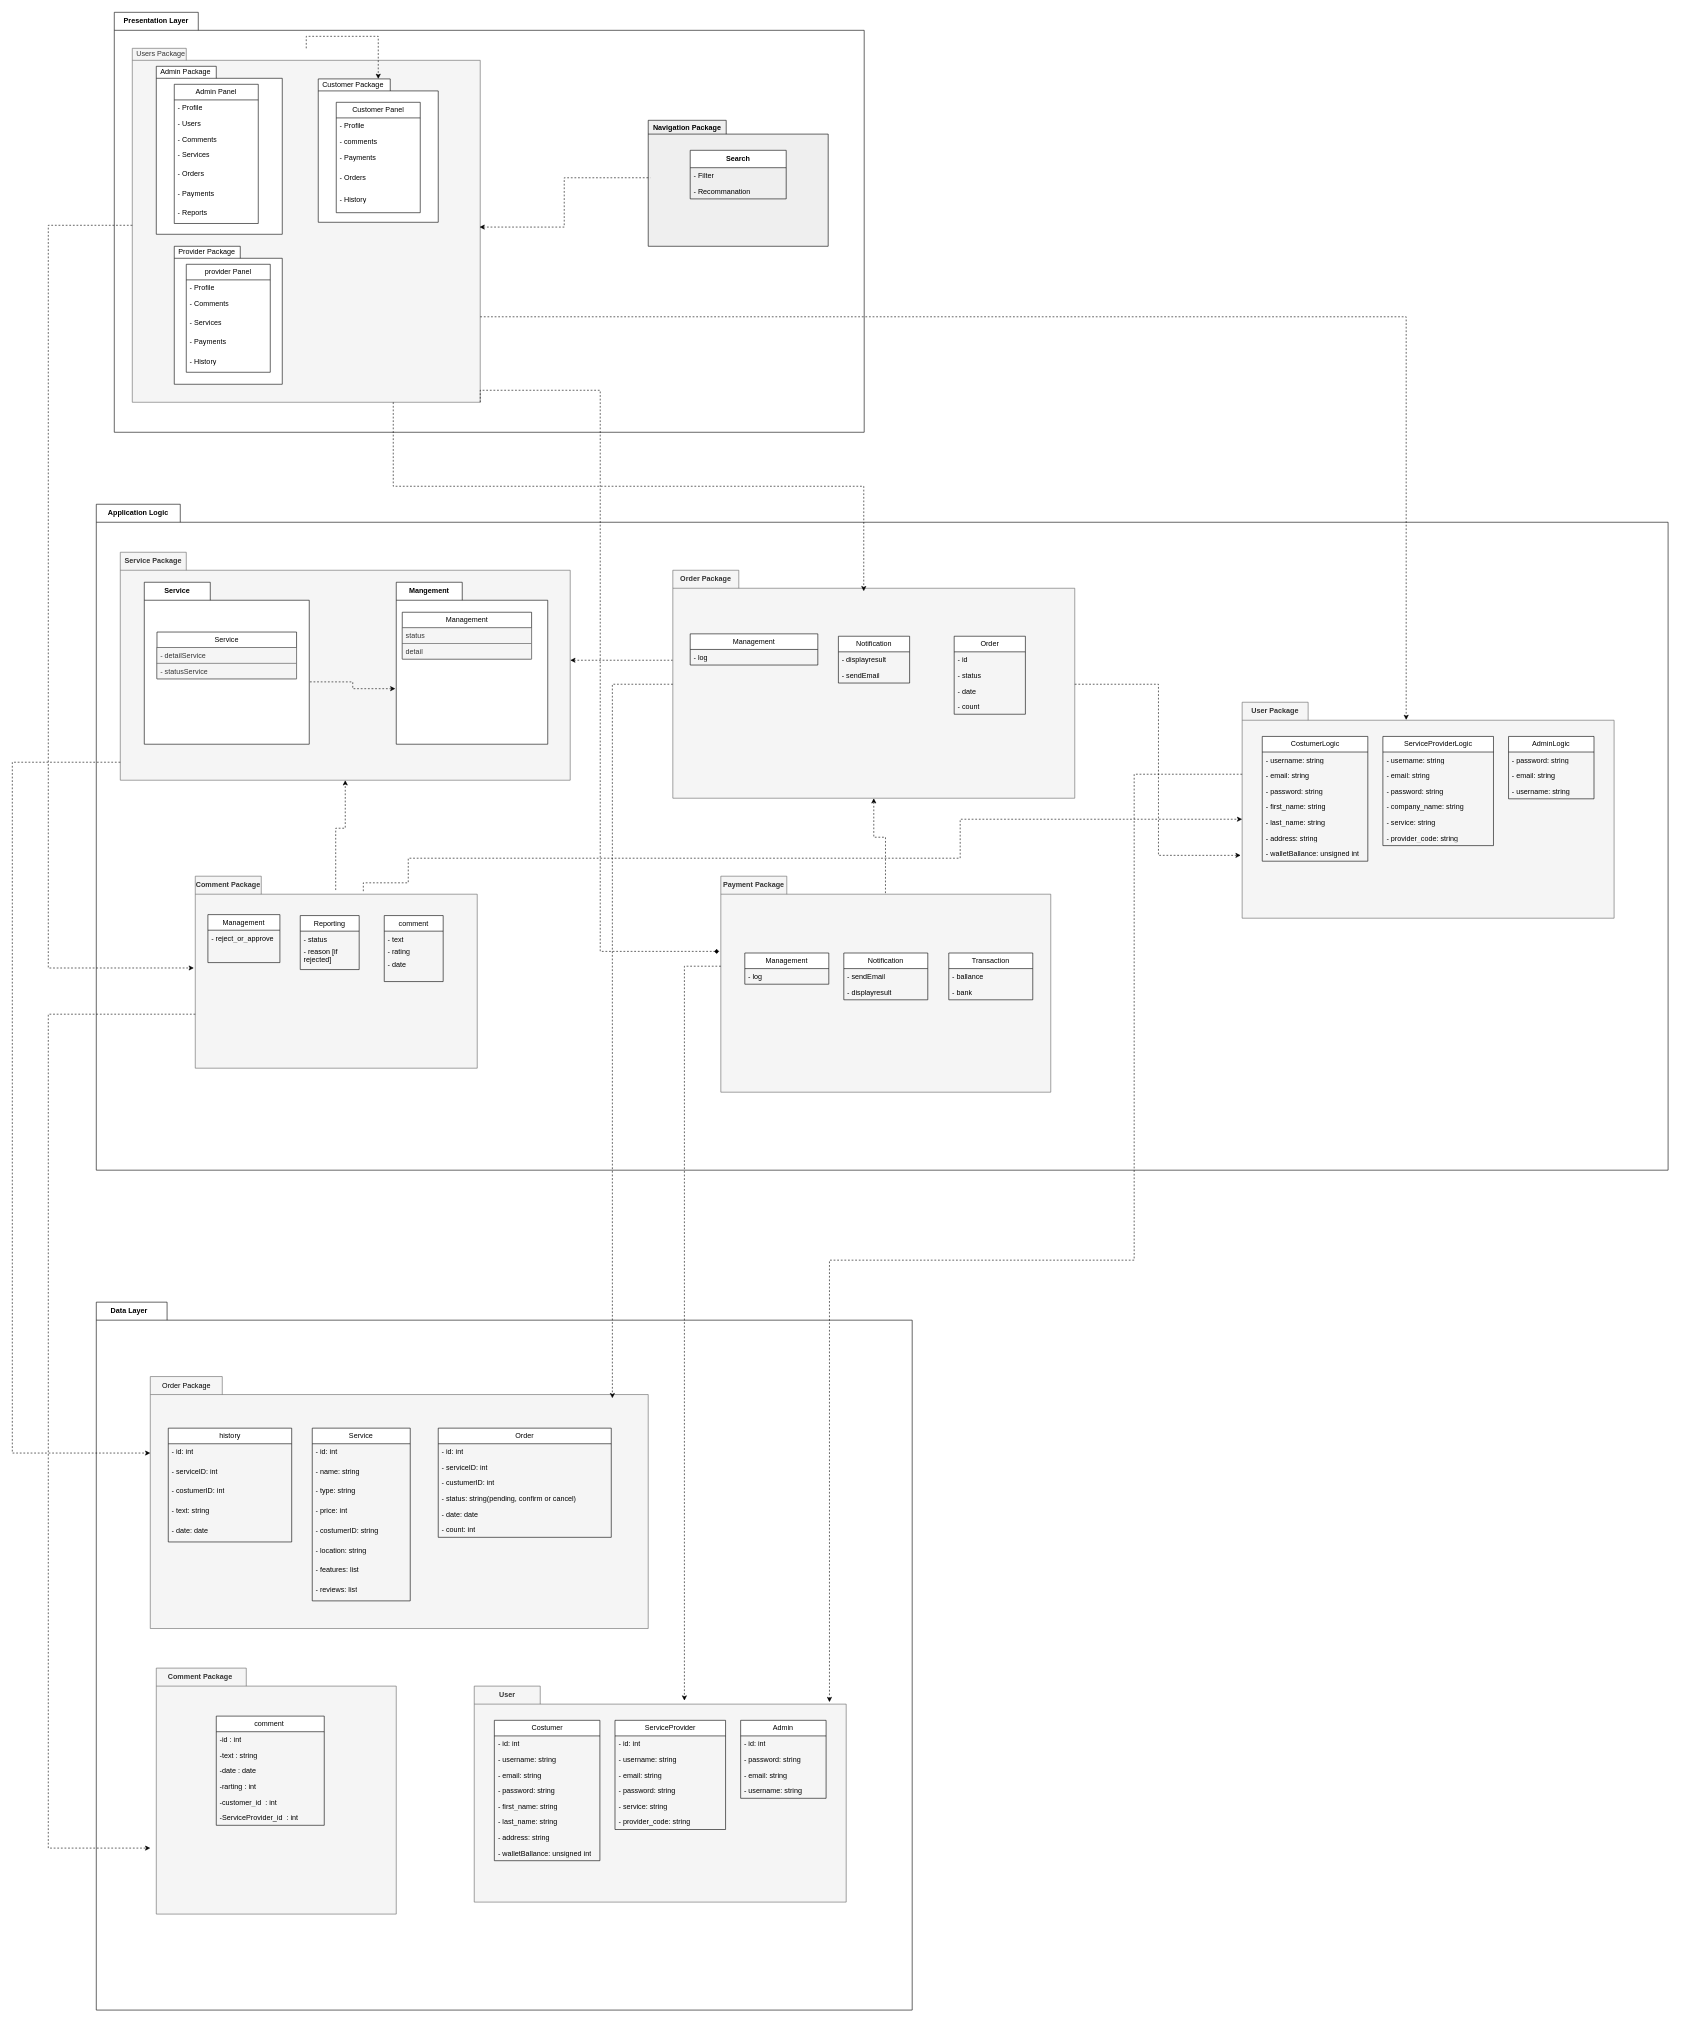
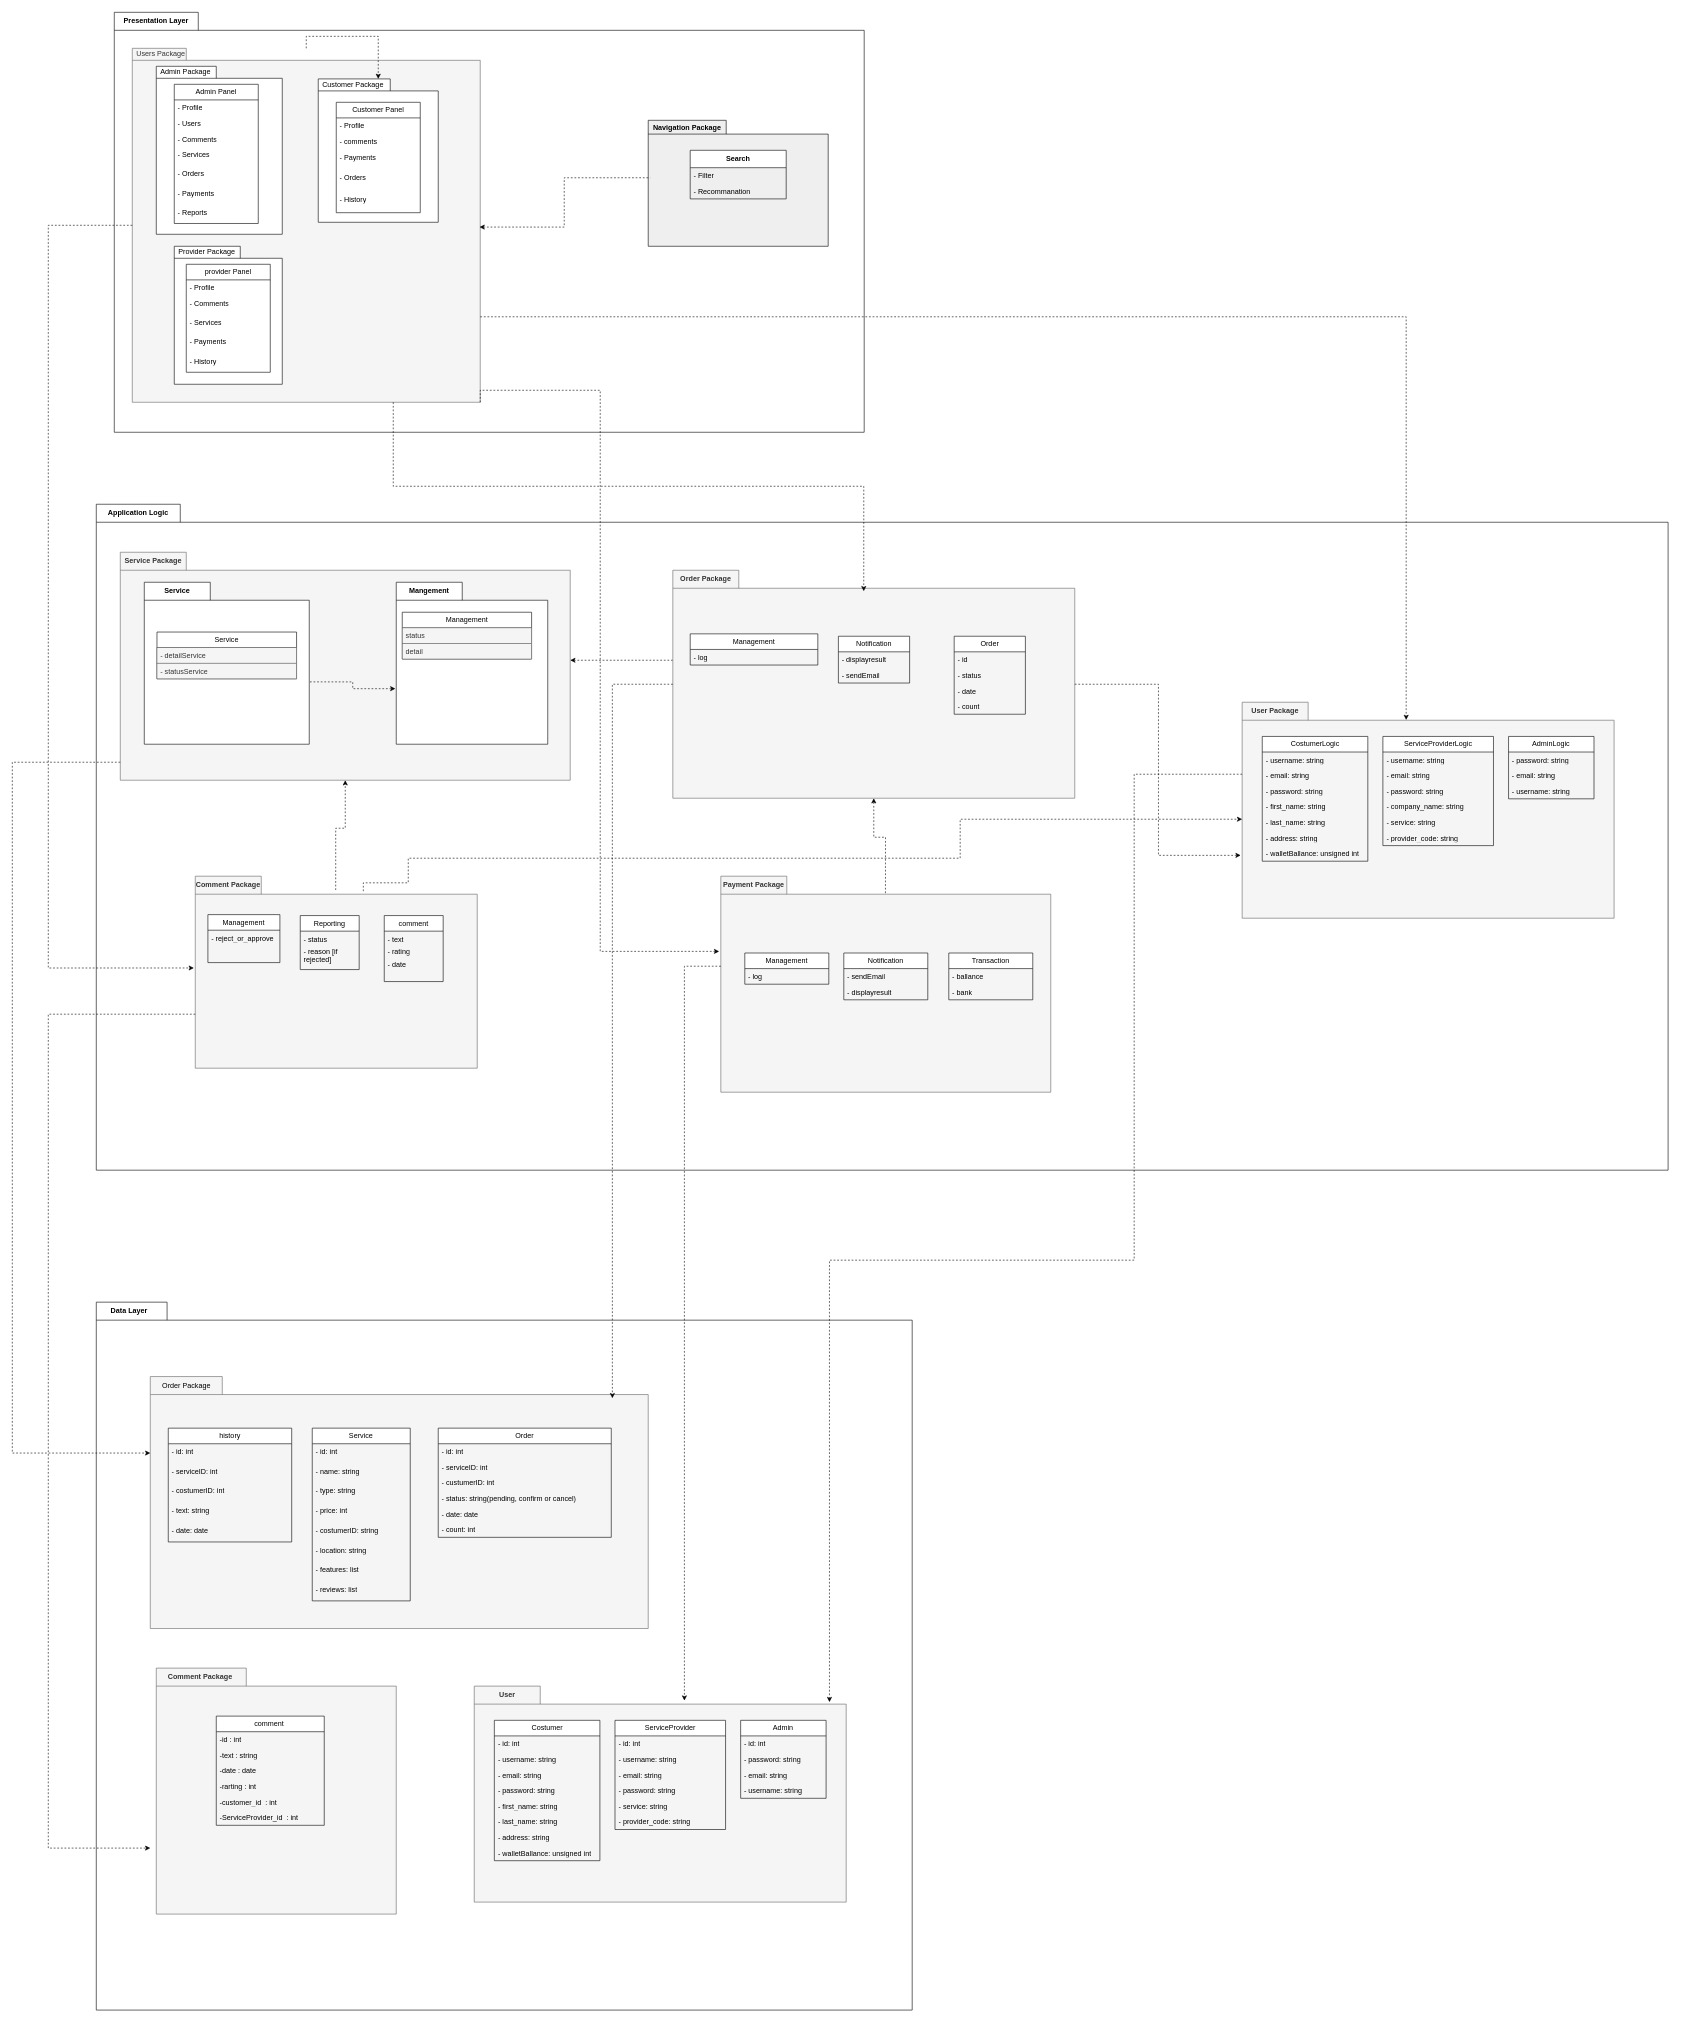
edge "Users Package" -> "Payment Package": arrowhead diamond -> classic
